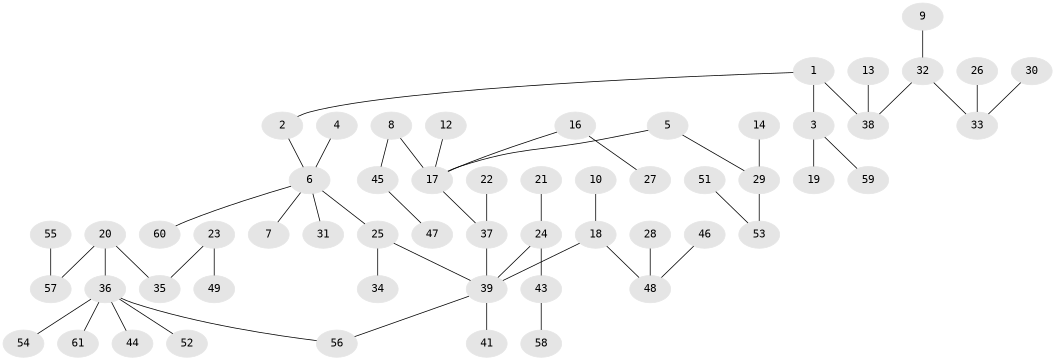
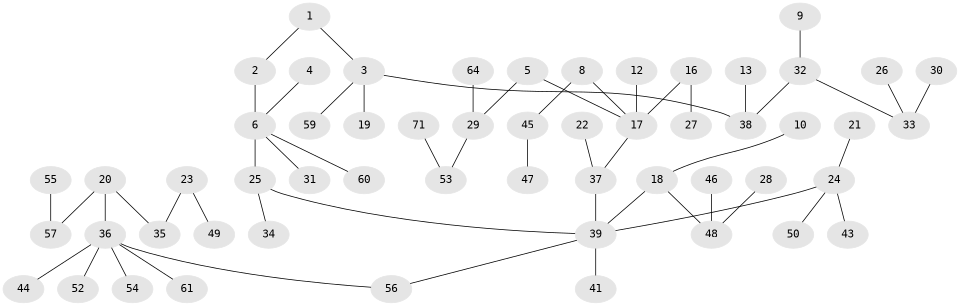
edge "1" -- "38": now "3" -- "38"
node "14": label "14" -> "64"
node "51": label "51" -> "71"
node "7": removed
node "50": added
node "58": removed
